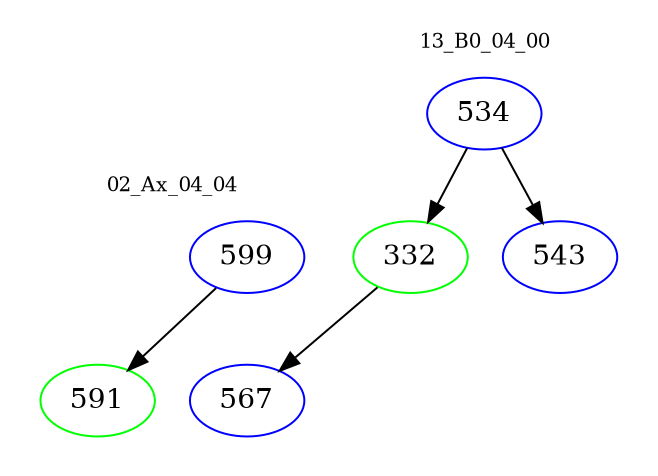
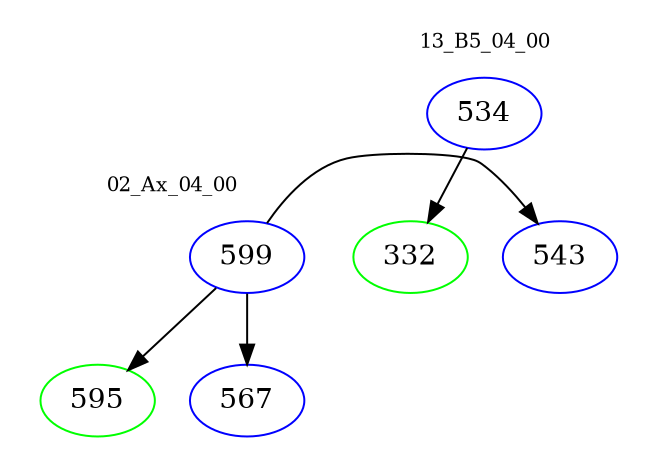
cluster "13_B0_04_00": label "13_B0_04_00" -> "13_B5_04_00"
edge "534" -> "543": now "599" -> "543"
cluster "02_Ax_04_04": label "02_Ax_04_04" -> "02_Ax_04_00"
edge "332" -> "567": now "599" -> "567"
node "591": label "591" -> "595"
